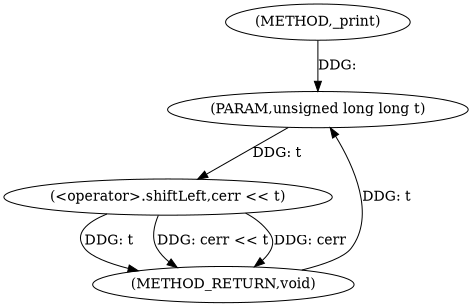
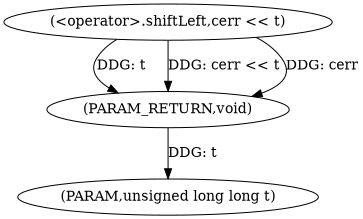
node "(METHOD,_print)": removed
edge "(PARAM,unsigned long long t)" -> "(<operator>.shiftLeft,cerr << t)": removed, label "DDG: t"
node "(METHOD_RETURN,void)": label "(METHOD_RETURN,void)" -> "(PARAM_RETURN,void)"
